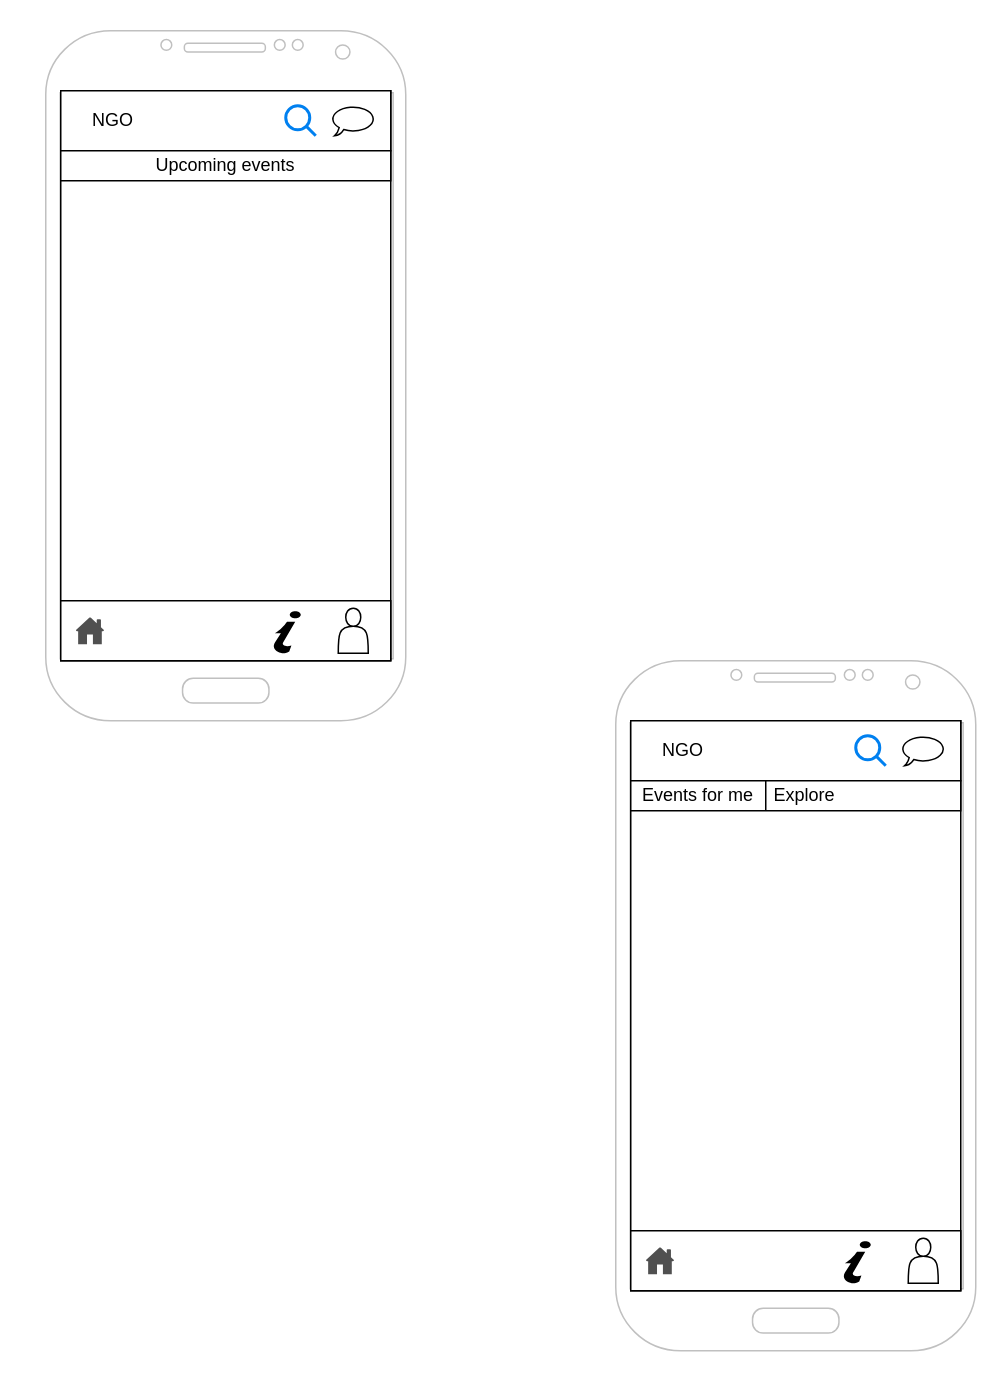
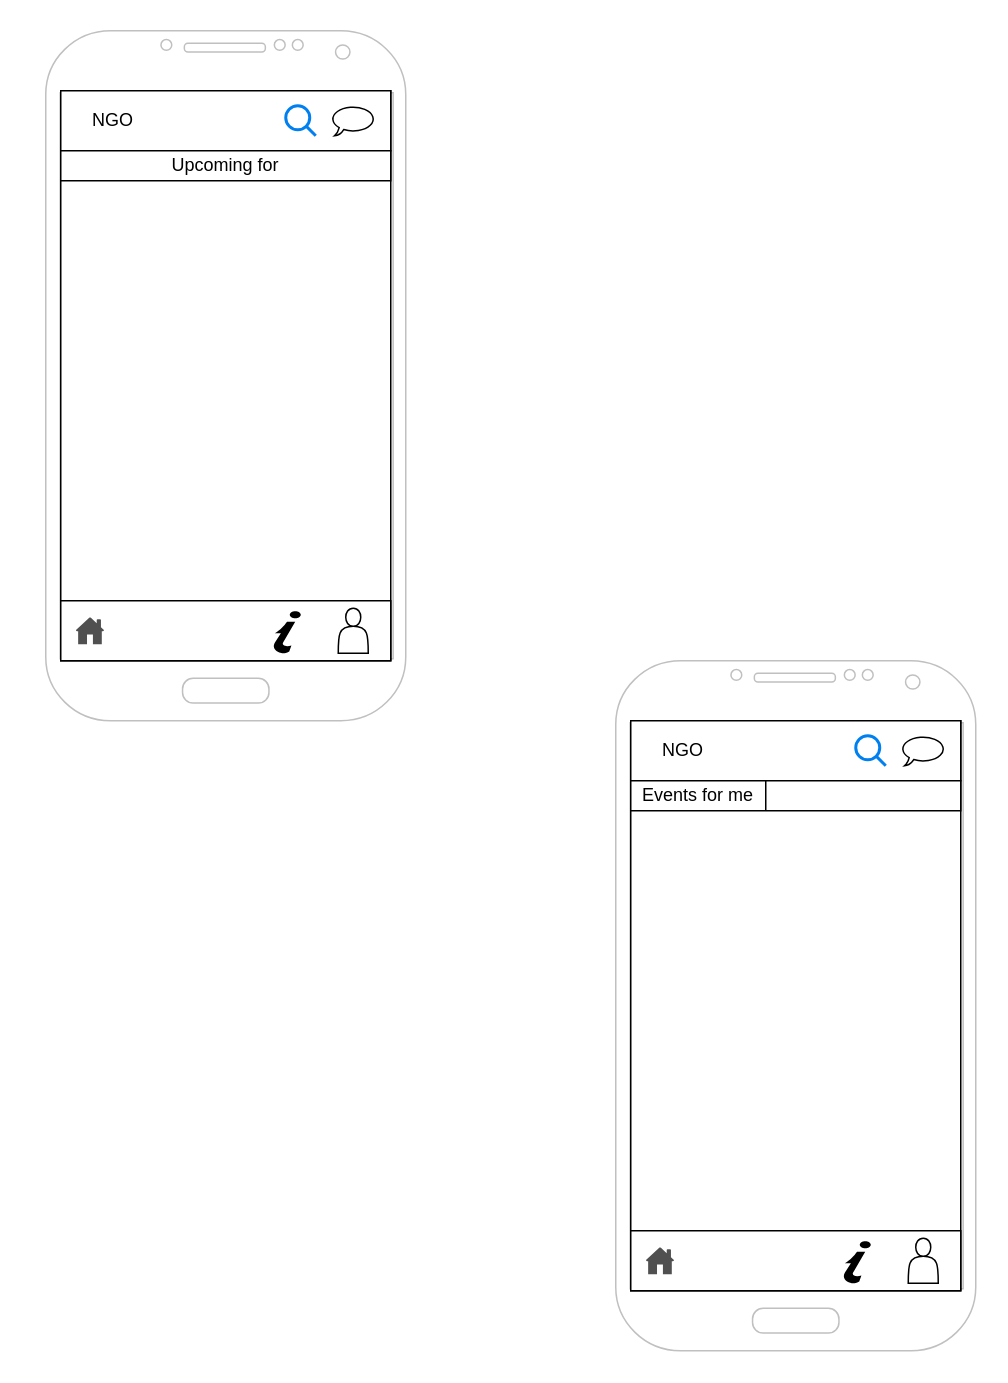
node "Upcoming events": label "Upcoming events" -> "Upcoming for"
node "Explore": removed
